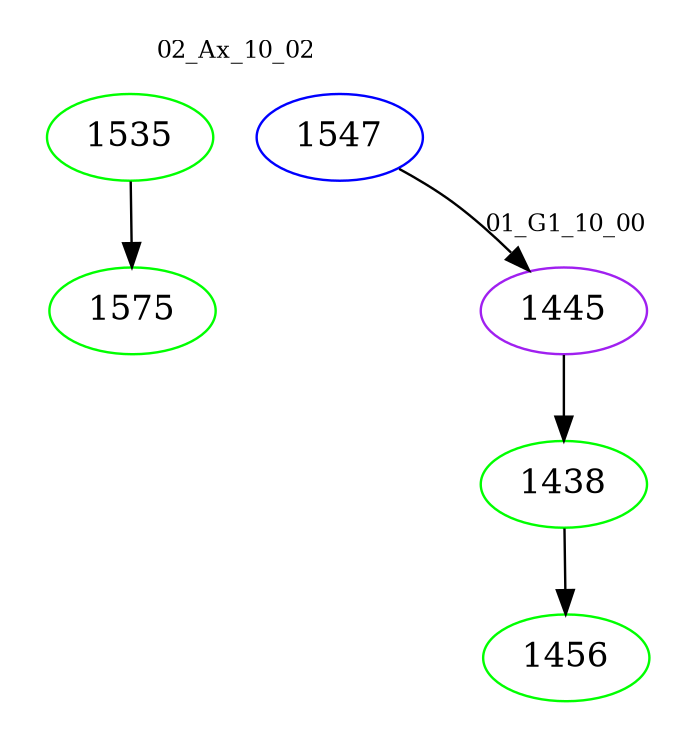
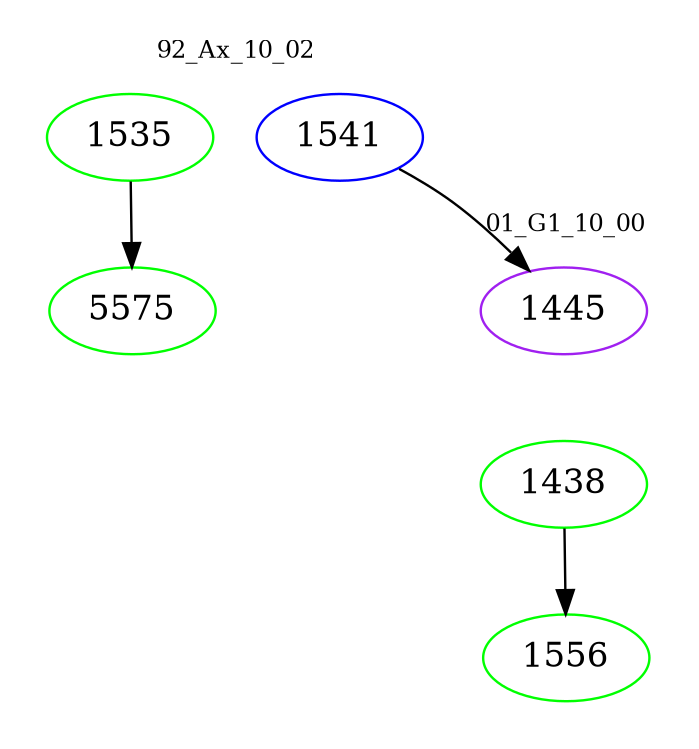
cluster "02_Ax_10_02": label "02_Ax_10_02" -> "92_Ax_10_02"
node "1547": label "1547" -> "1541"
node "1575": label "1575" -> "5575"
edge "1445" -> "1438": removed
node "1456": label "1456" -> "1556"
